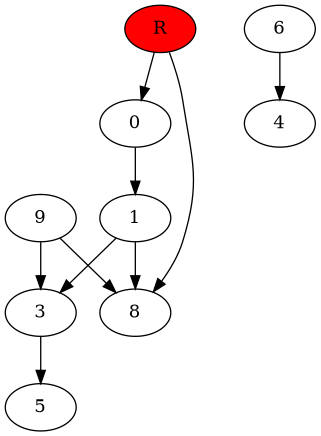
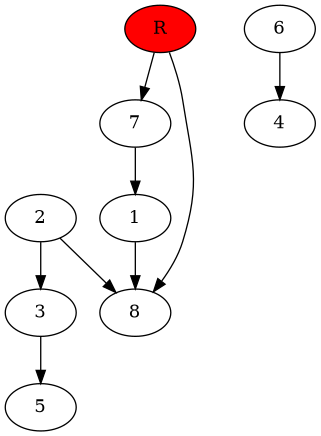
node "0": label "0" -> "7"
node "9": label "9" -> "2"
edge "1" -> "3": removed
